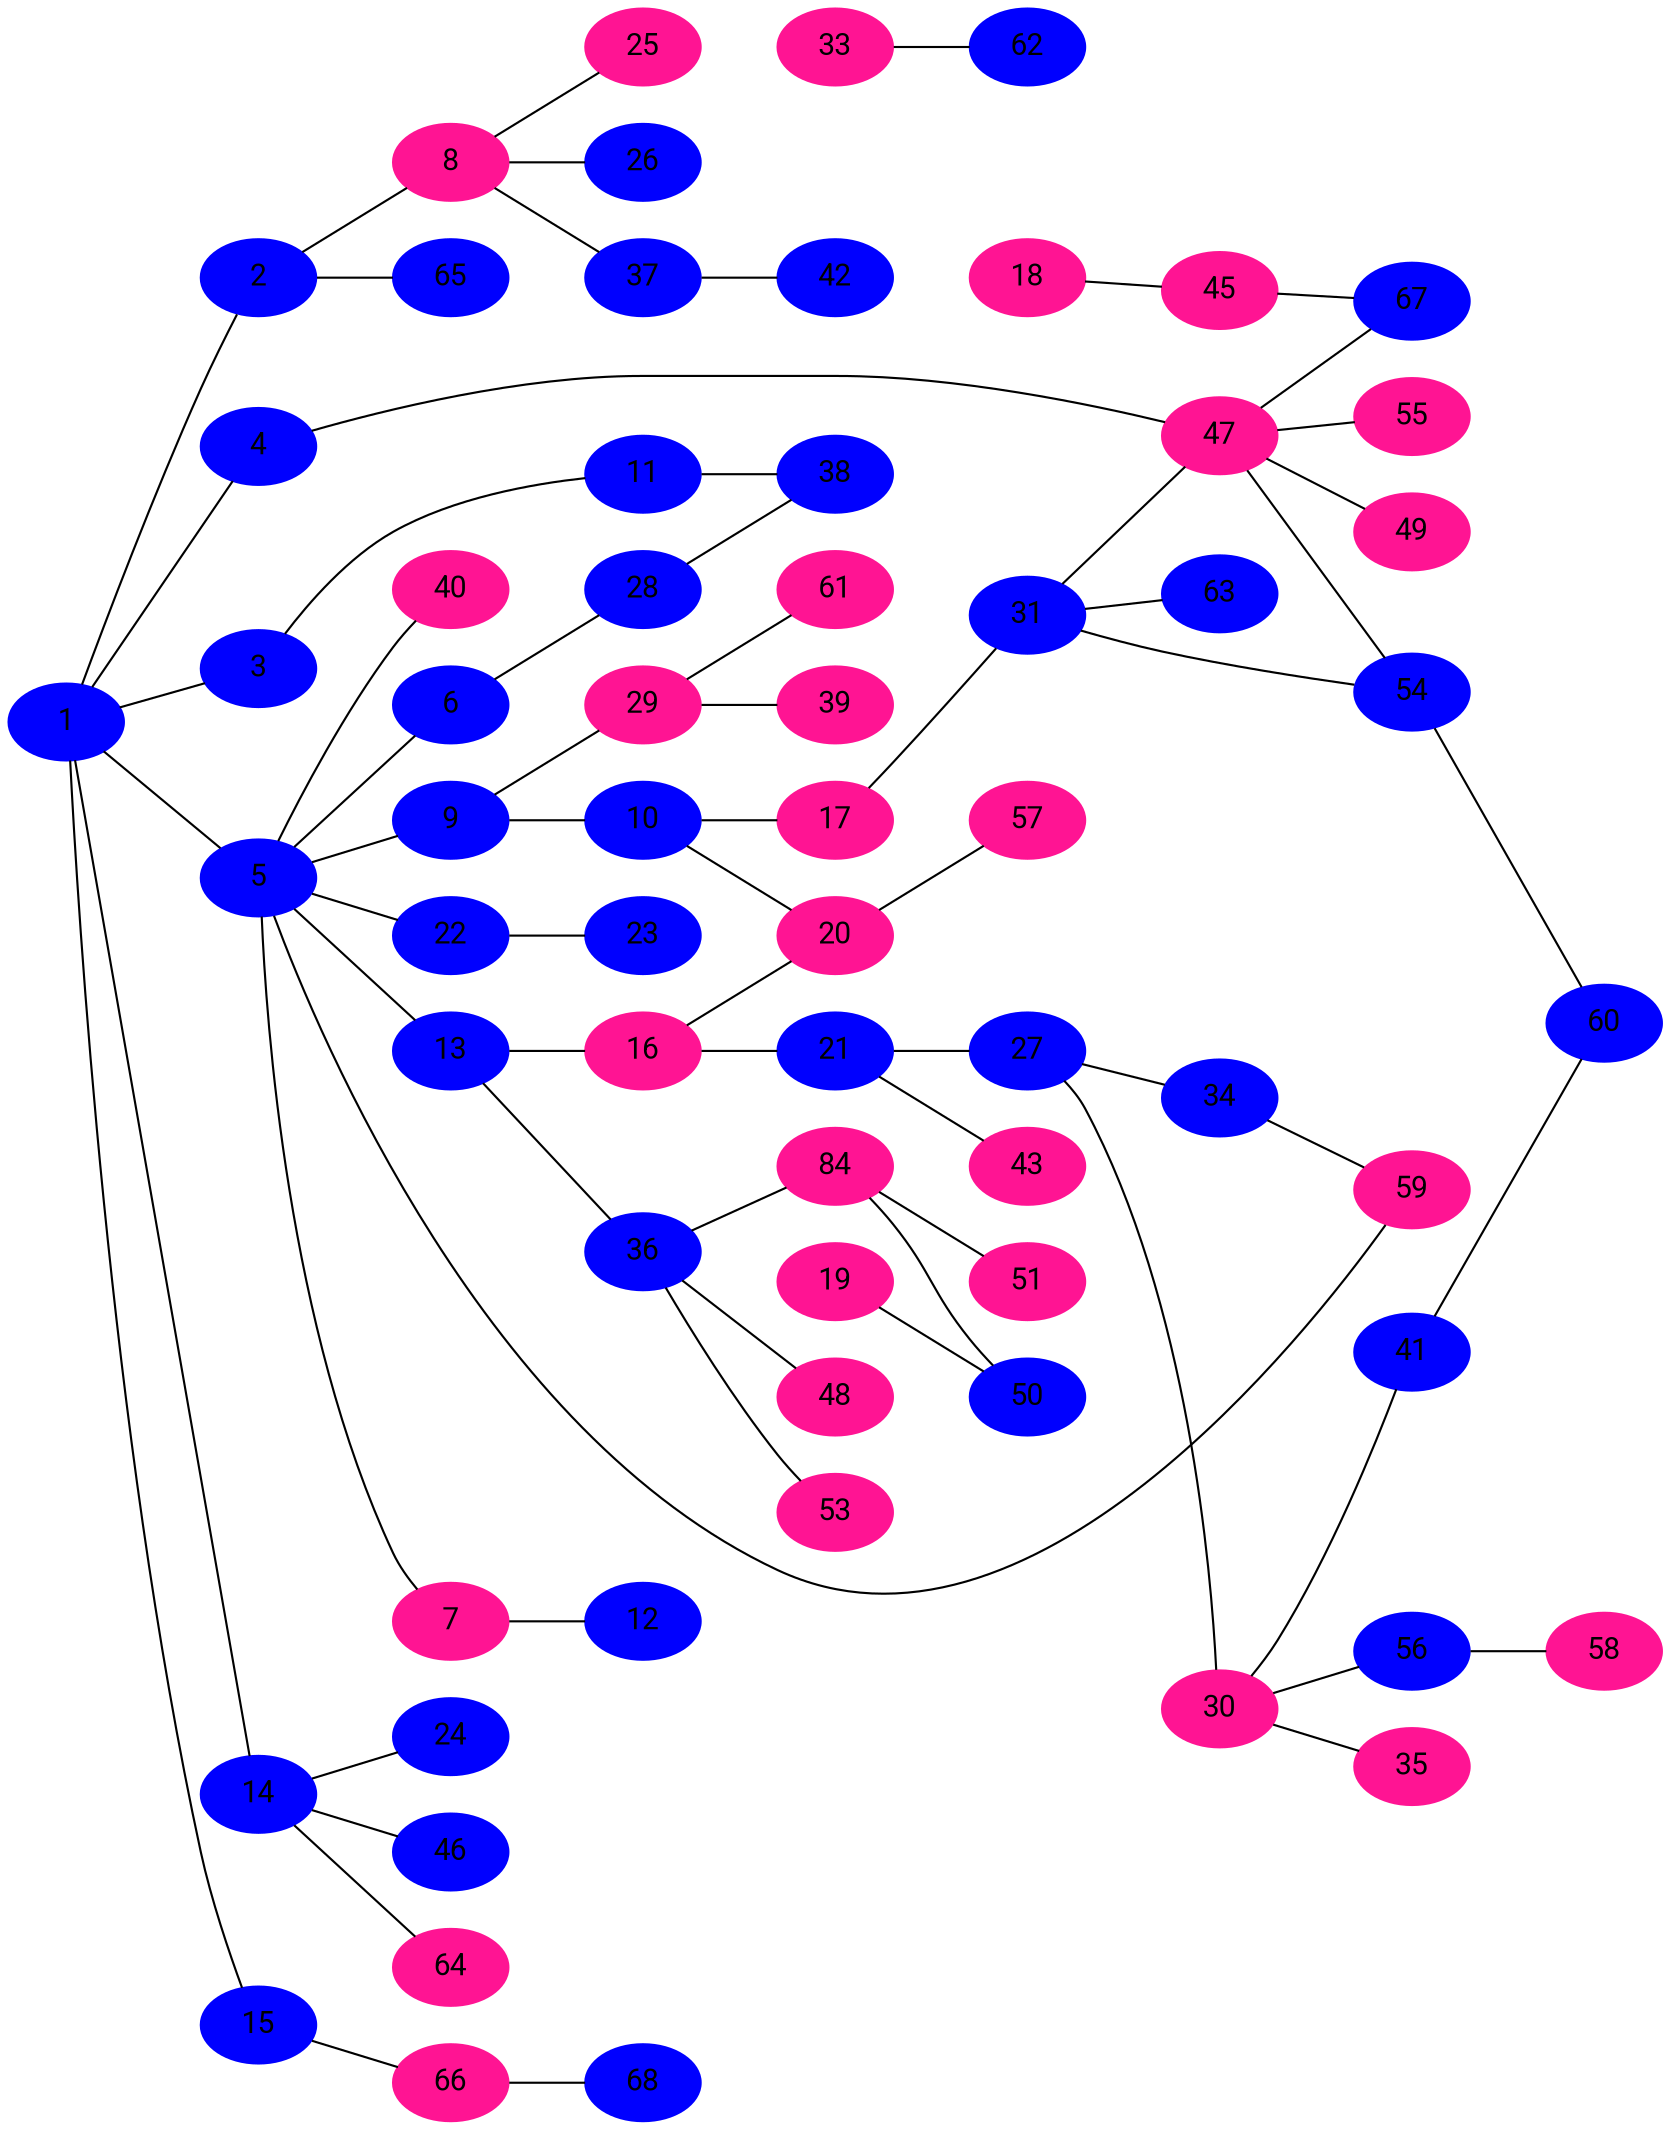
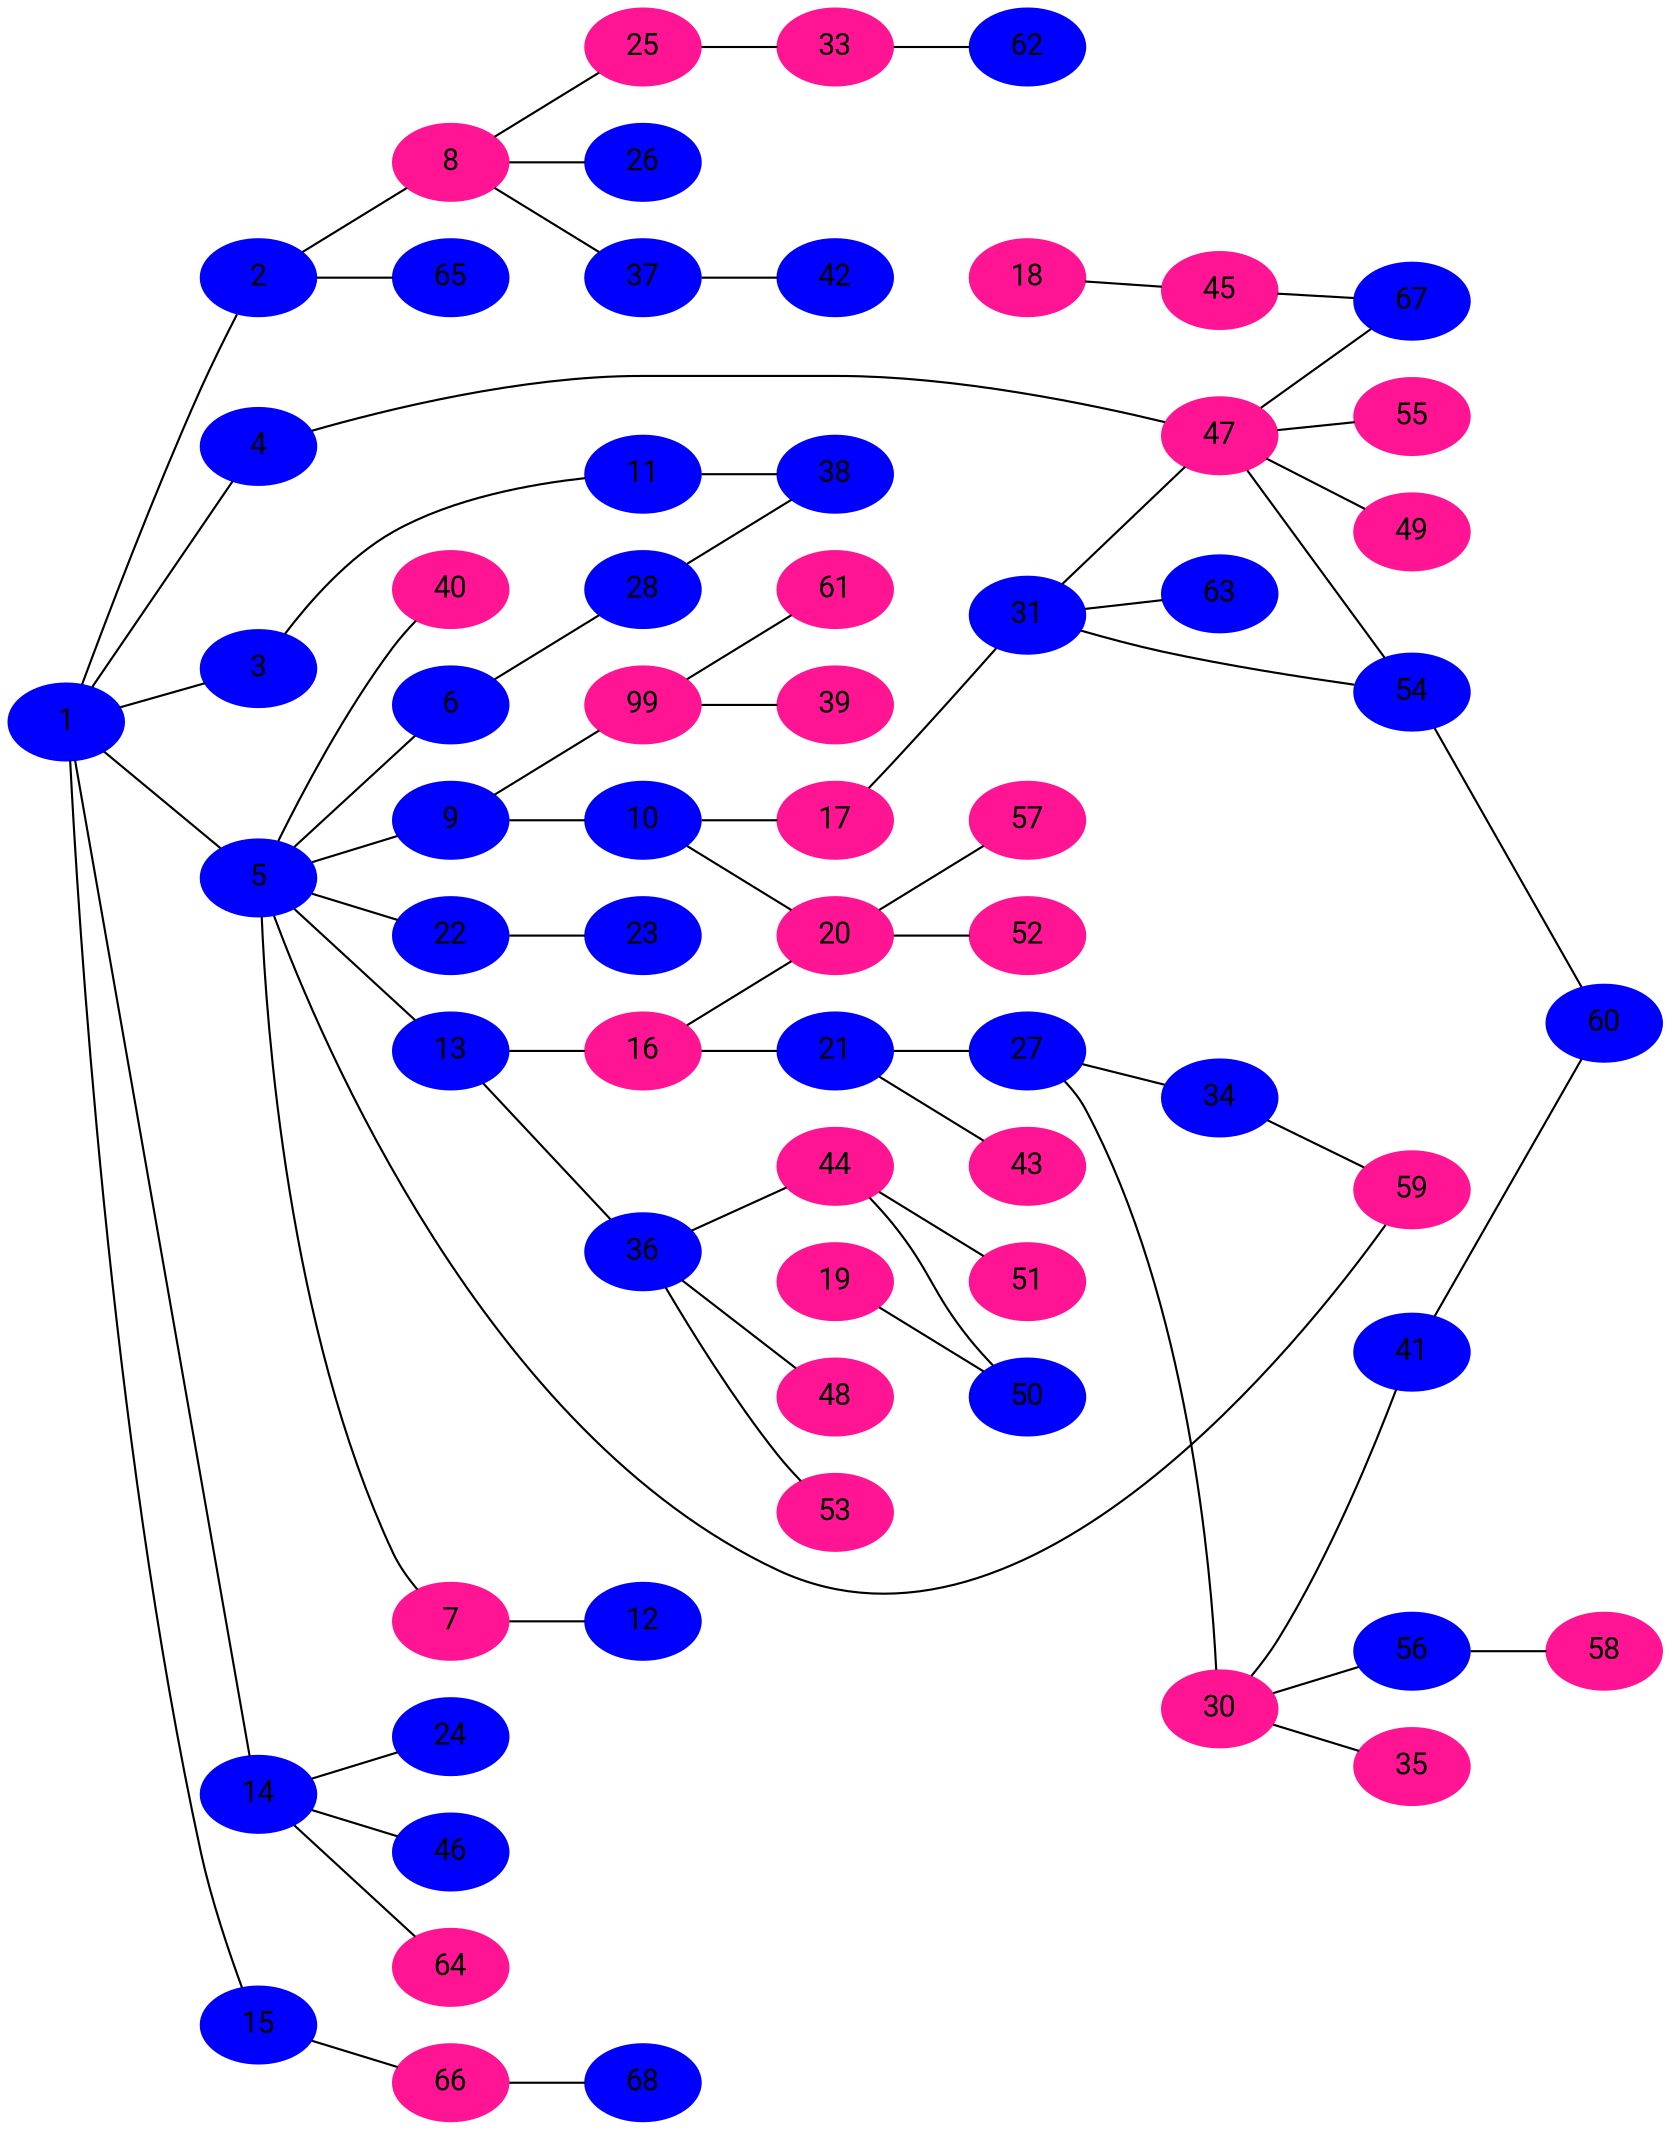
edge "25" -- "33": added
node "29": label "29" -> "99"
node "52": added
node "84": label "84" -> "44"
